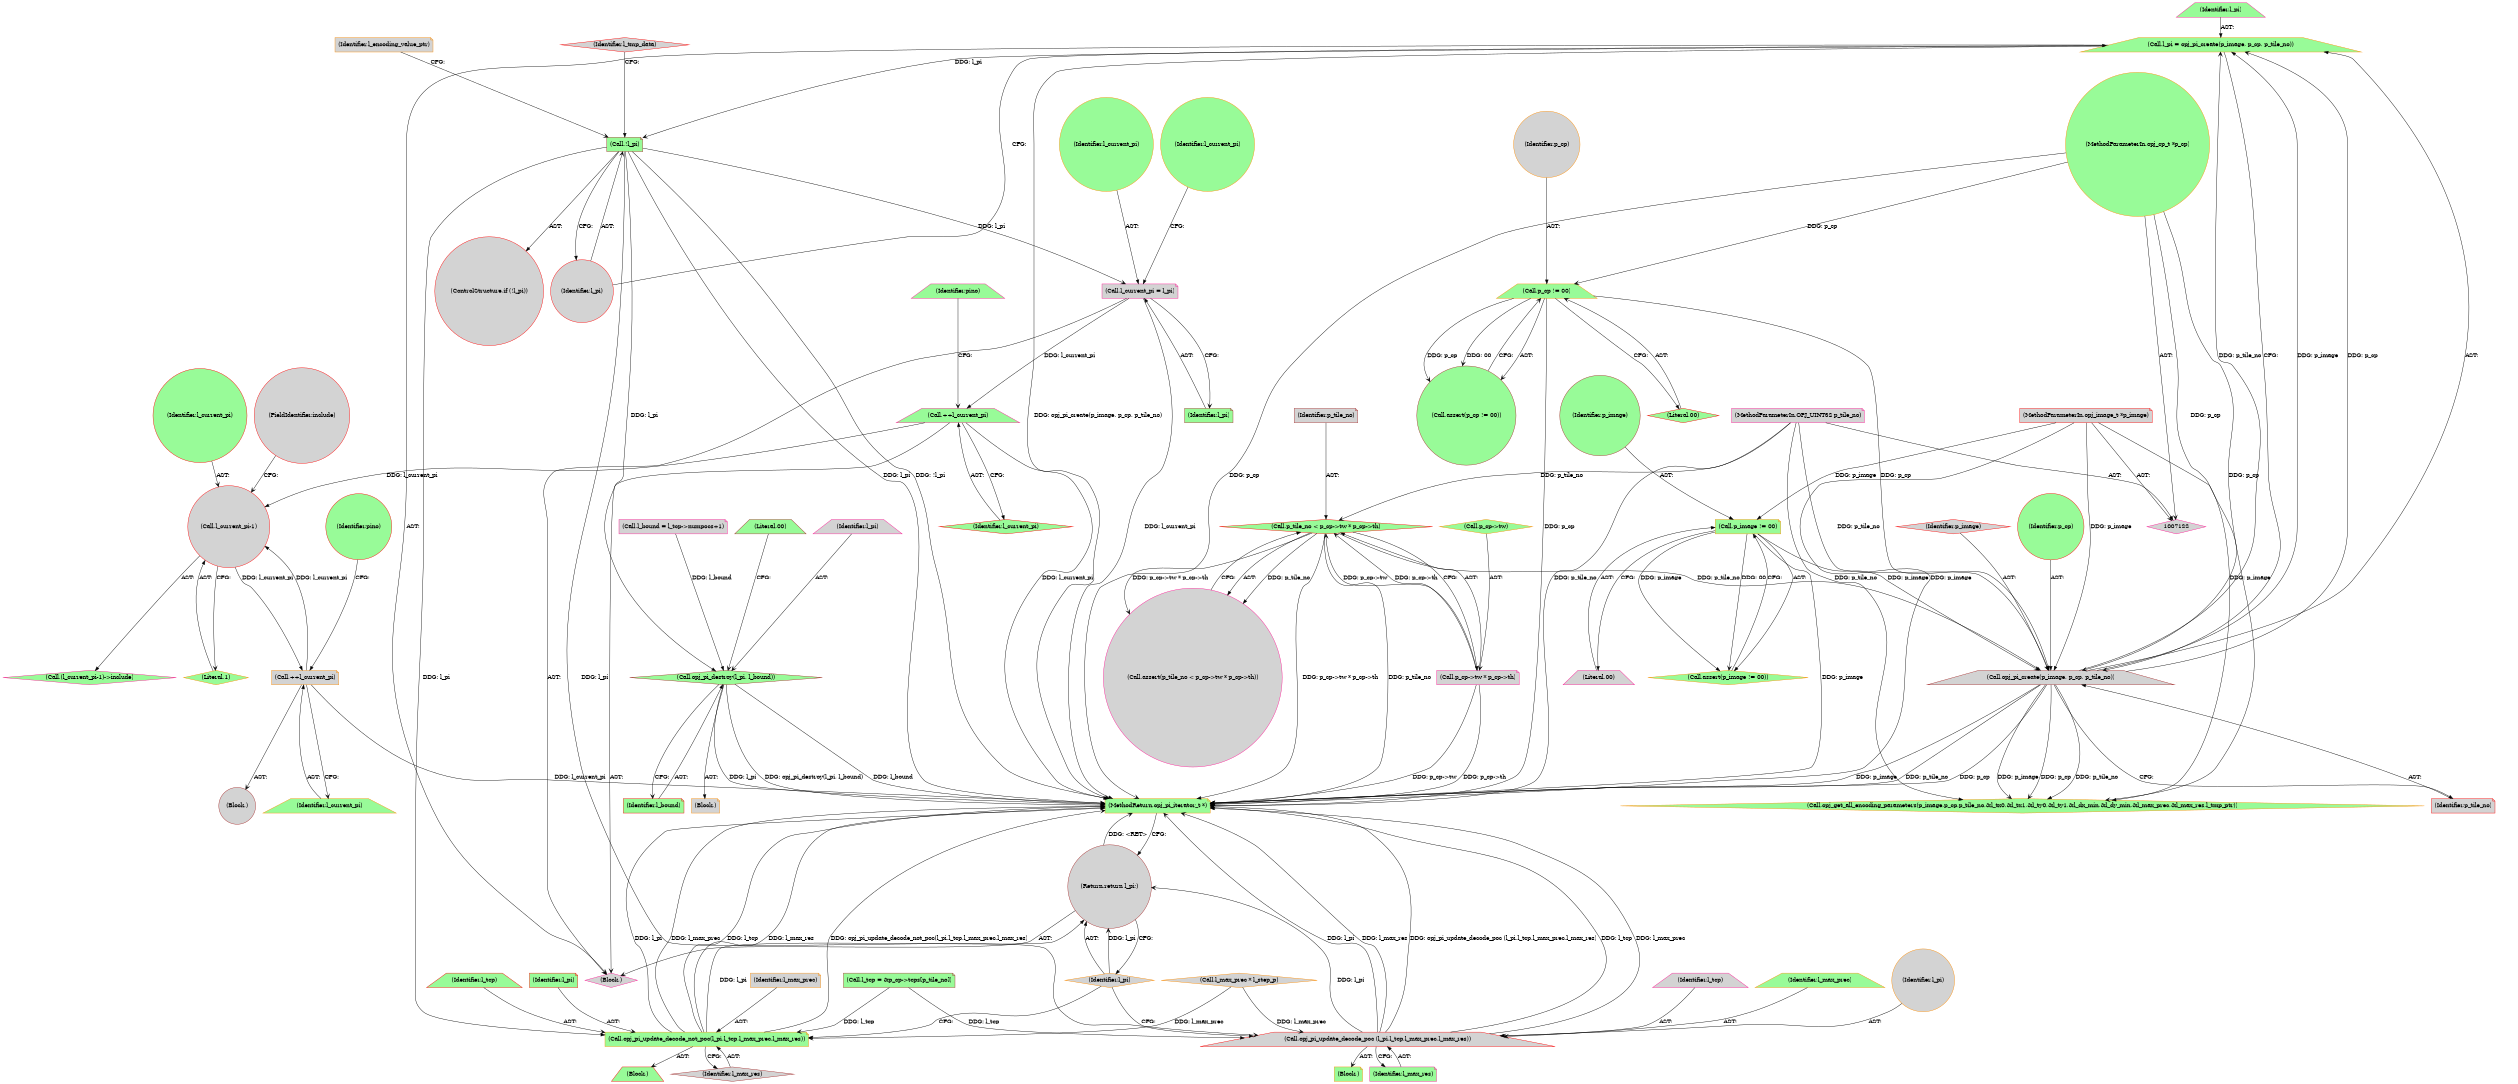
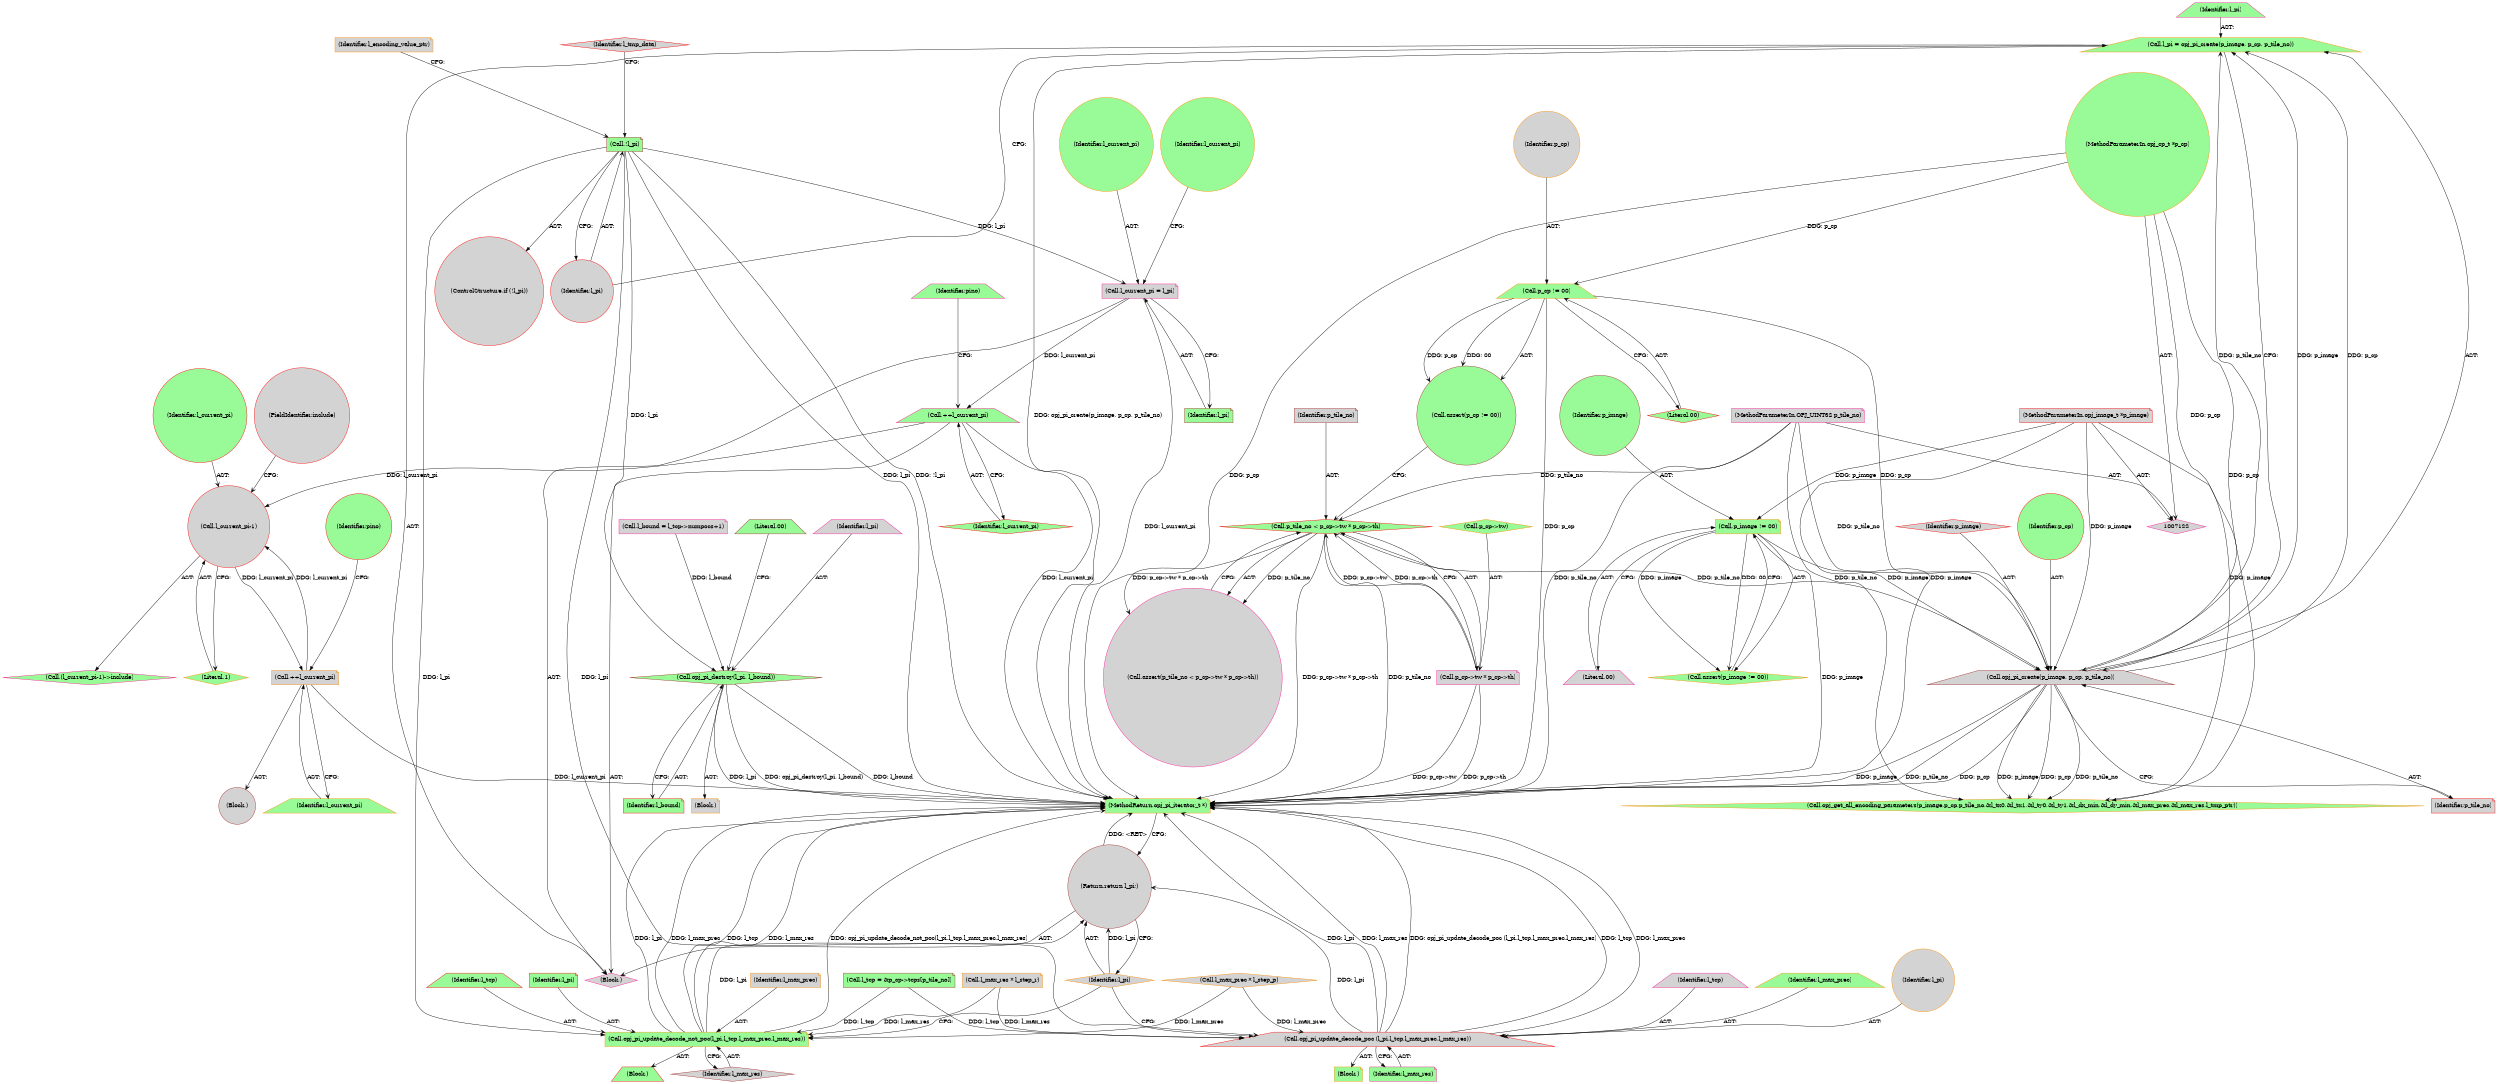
edge "(Call,l_pi = opj_pi_create(p_image, p_cp, p_tile_no))" -> "(Call,!l_pi)": removed, label "DDG: l_pi"
edge "(Call,assert(p_cp != 00))" -> "(Call,p_cp != 00)": now "(Call,assert(p_cp != 00))" -> "(Call,p_tile_no < p_cp->tw * p_cp->th)"
node "(Call,l_max_res * l_step_r)": added
